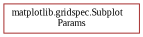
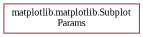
node "matplotlib.gridspec.Subplot Params": label "matplotlib.gridspec.Subplot Params" -> "matplotlib.matplotlib.Subplot Params"
